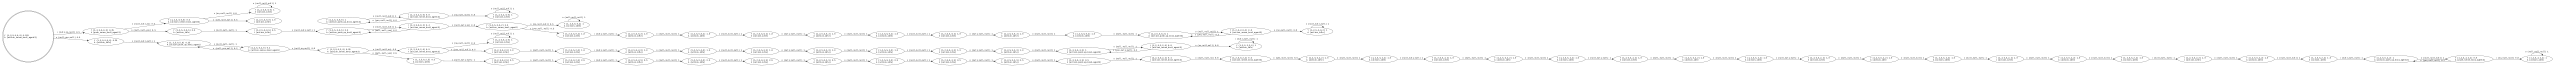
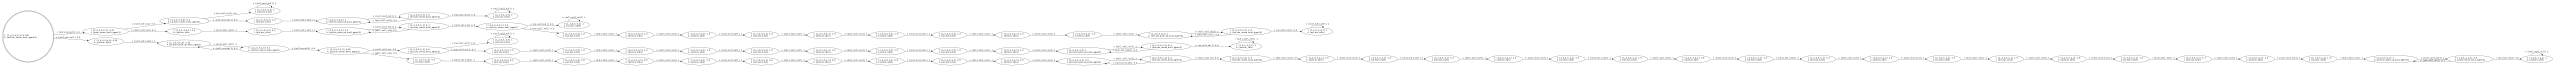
edge "Y (1,2,5,5,0,0) 1.0 A (action_idle)" -> "Y (1,2,5,5,0,0) 1 A (action_push_up_box1_agent3)": added, label "o (null,null,null) 1"
edge "Y (4,2,5,0,2,2) 0.4 A (action_sense_box3_agent3)" -> "Y (1,2,5,0,2,5) 0.5 A (action_push_up_box3_agent3)": added, label "o (null,null,yes) 0.2"
